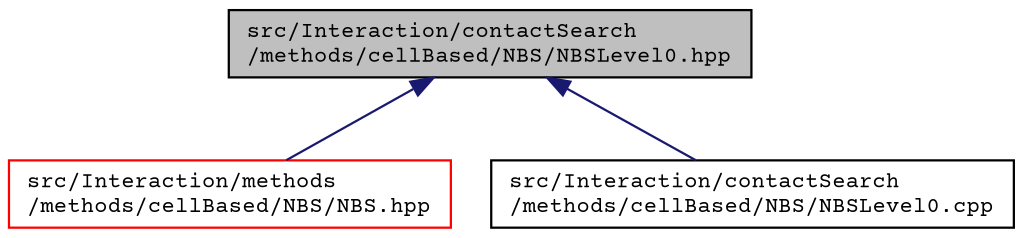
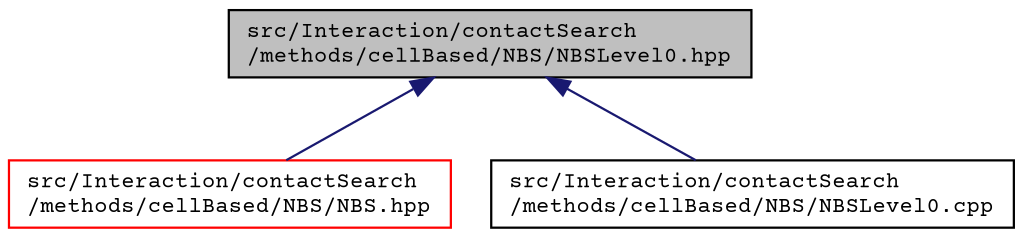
node "src/Interaction/methods /methods/cellBased/NBS/NBS.hpp": label "src/Interaction/methods /methods/cellBased/NBS/NBS.hpp" -> "src/Interaction/contactSearch /methods/cellBased/NBS/NBS.hpp"
